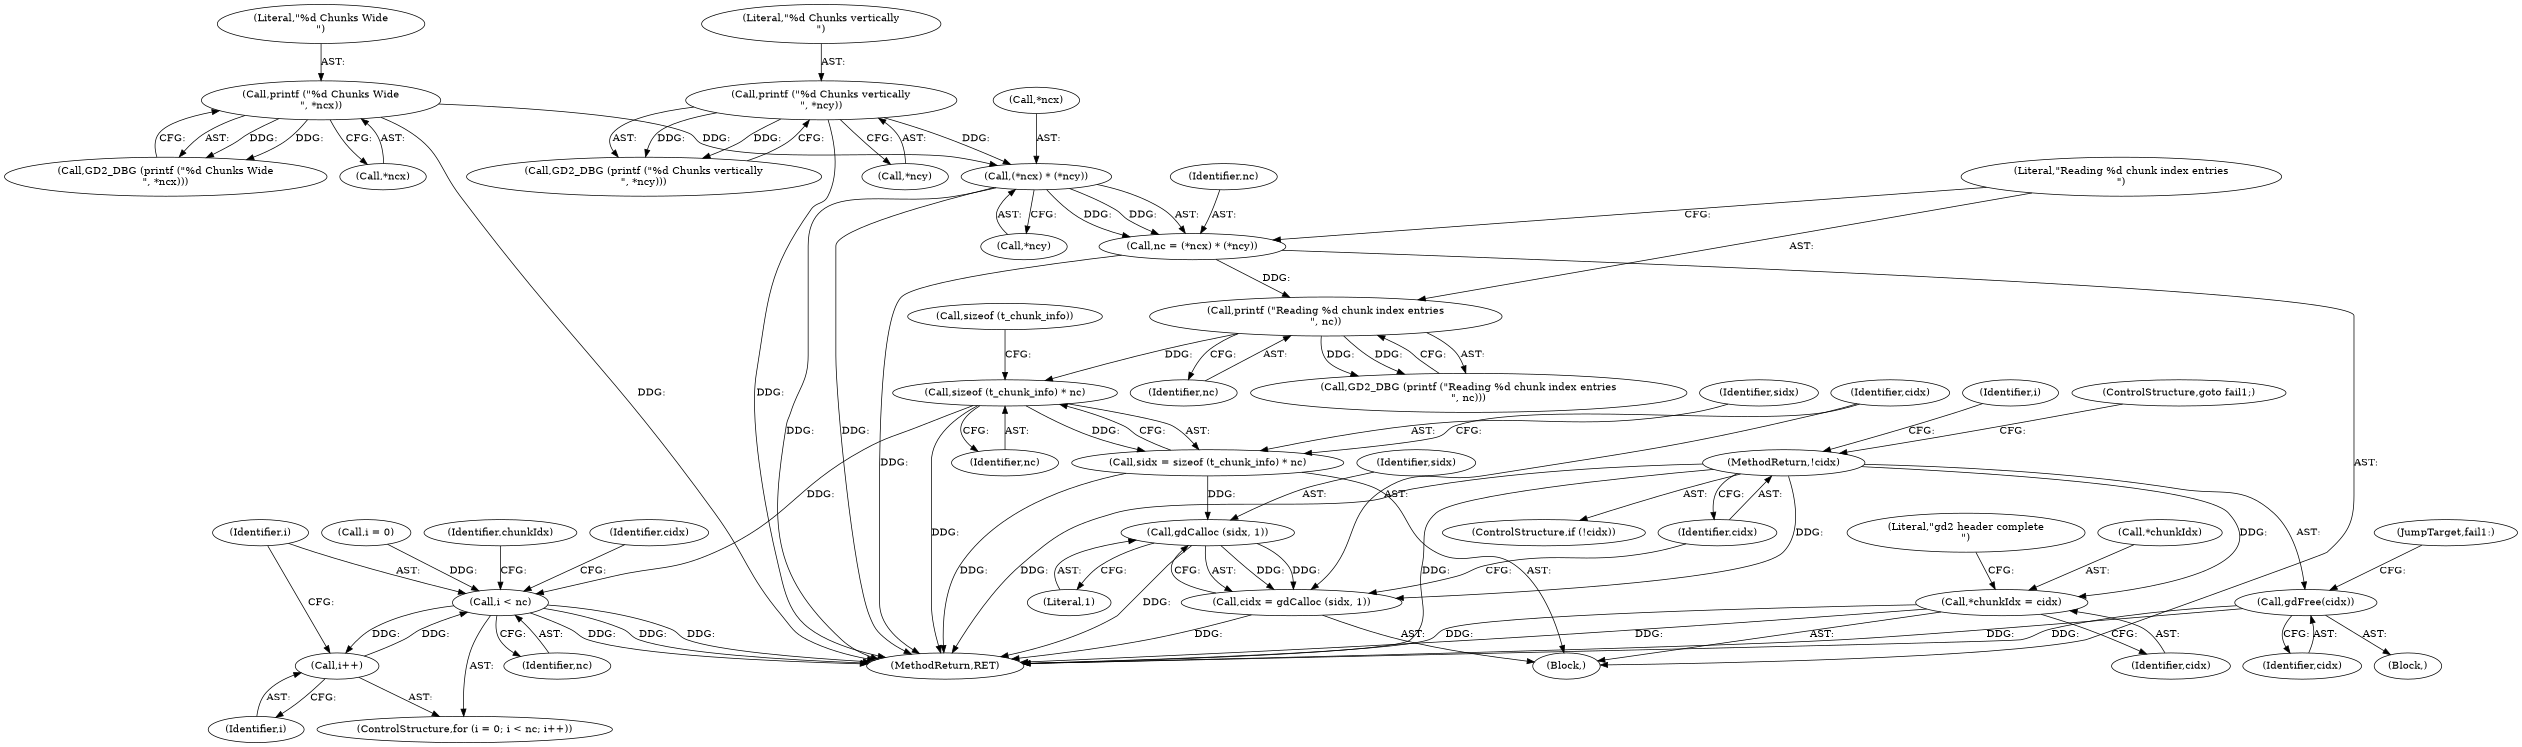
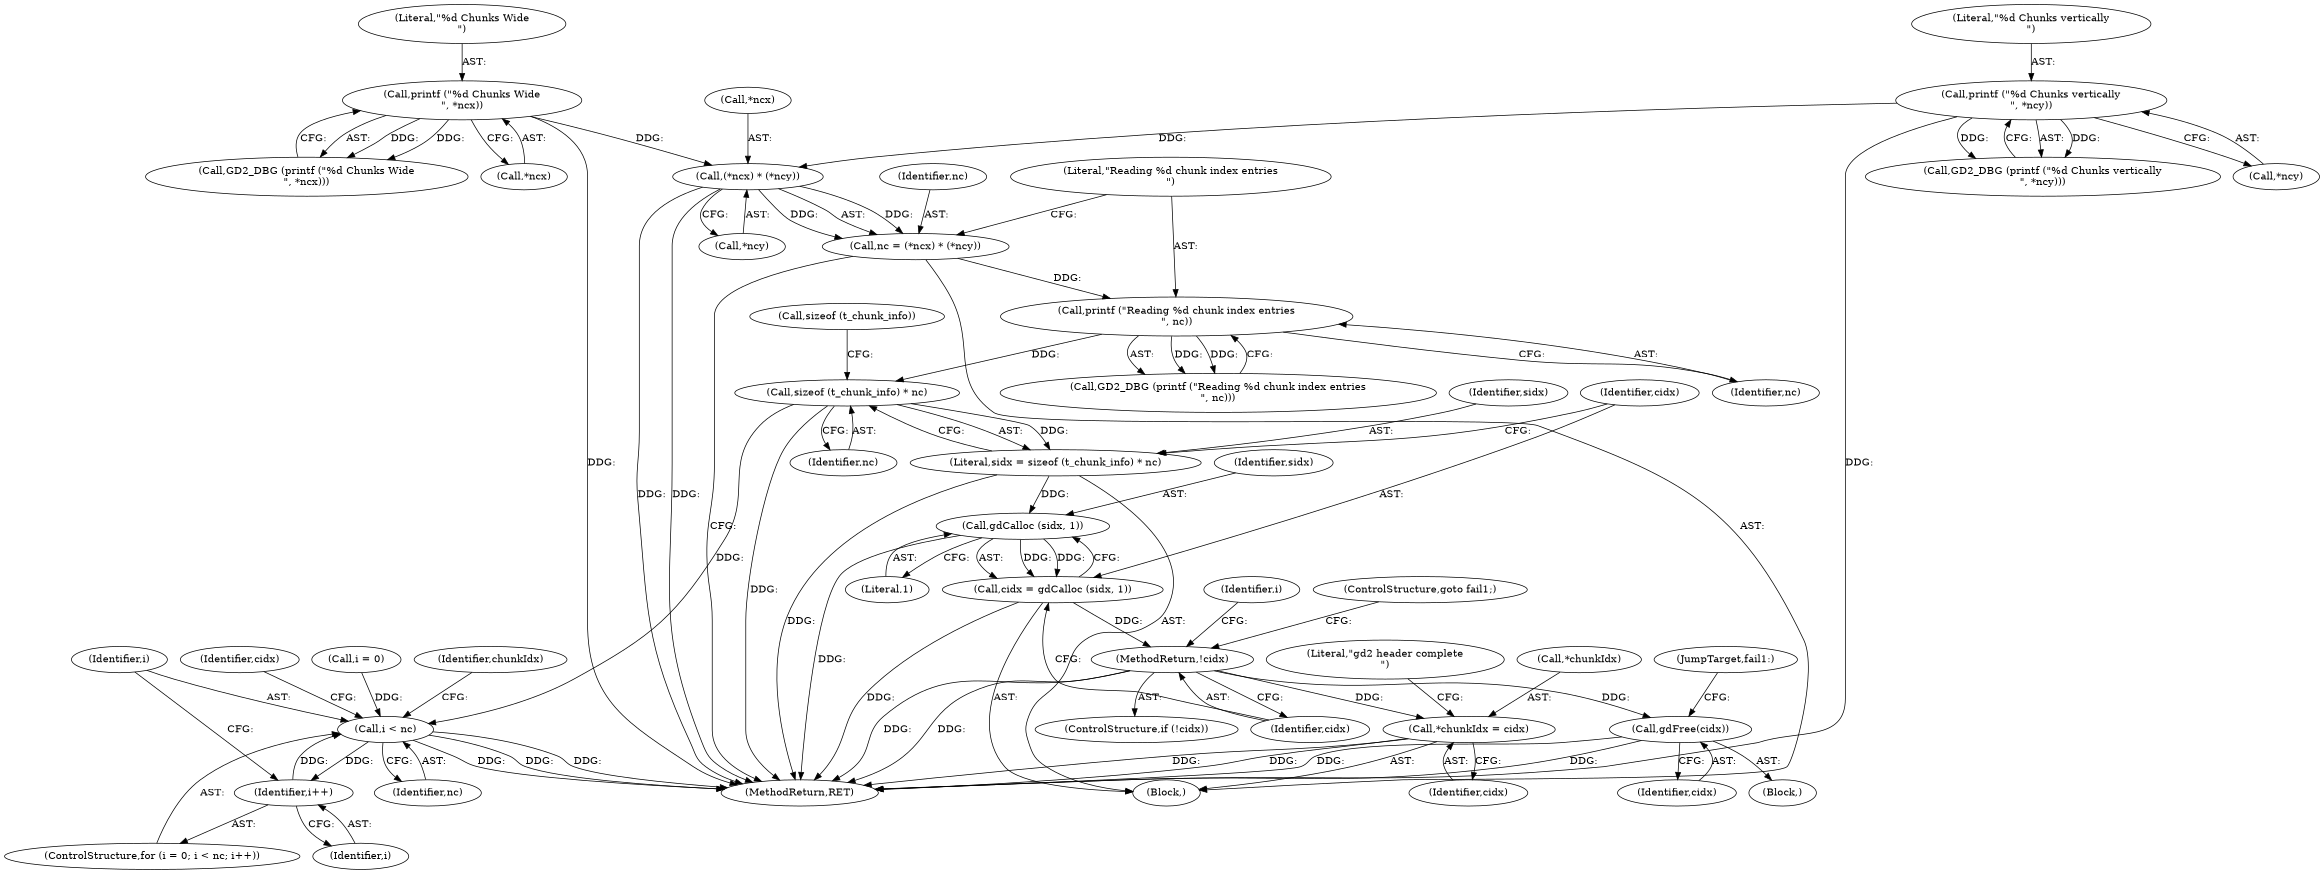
edge "(Call,nc = (*ncx) * (*ncy))" -> "(MethodReturn,RET)": label "DDG: " -> "CFG: "
node "(Call,sidx = sizeof (t_chunk_info) * nc)": label "(Call,sidx = sizeof (t_chunk_info) * nc)" -> "(Literal,sidx = sizeof (t_chunk_info) * nc)"
edge "(MethodReturn,!cidx)" -> "(Call,gdFree(cidx))": label "AST: " -> "DDG: "
edge "(MethodReturn,!cidx)" -> "(Call,cidx = gdCalloc (sidx, 1))": reversed
edge "(Call,i < nc)" -> "(ControlStructure,for (i = 0; i < nc; i++))": reversed
node "(Call,i++)": label "(Call,i++)" -> "(Identifier,i++)"
